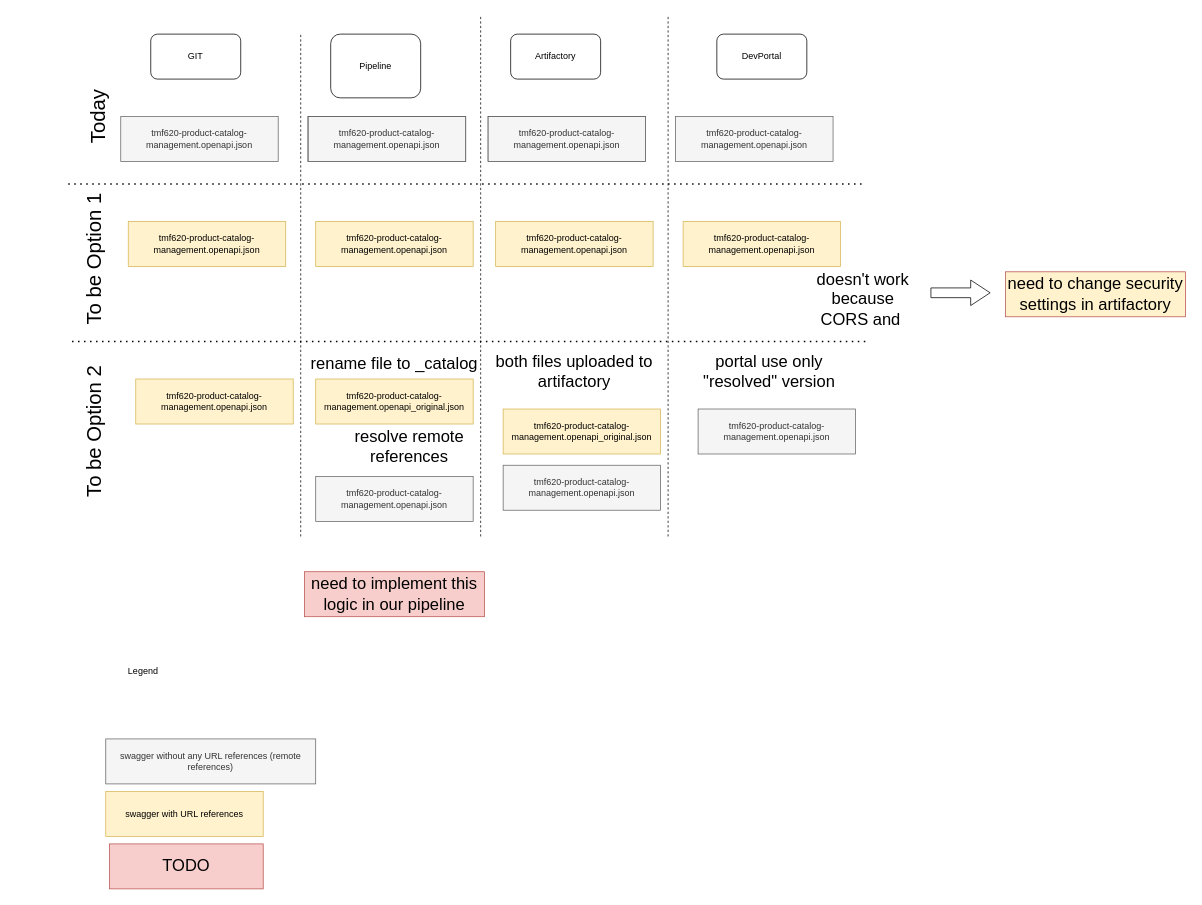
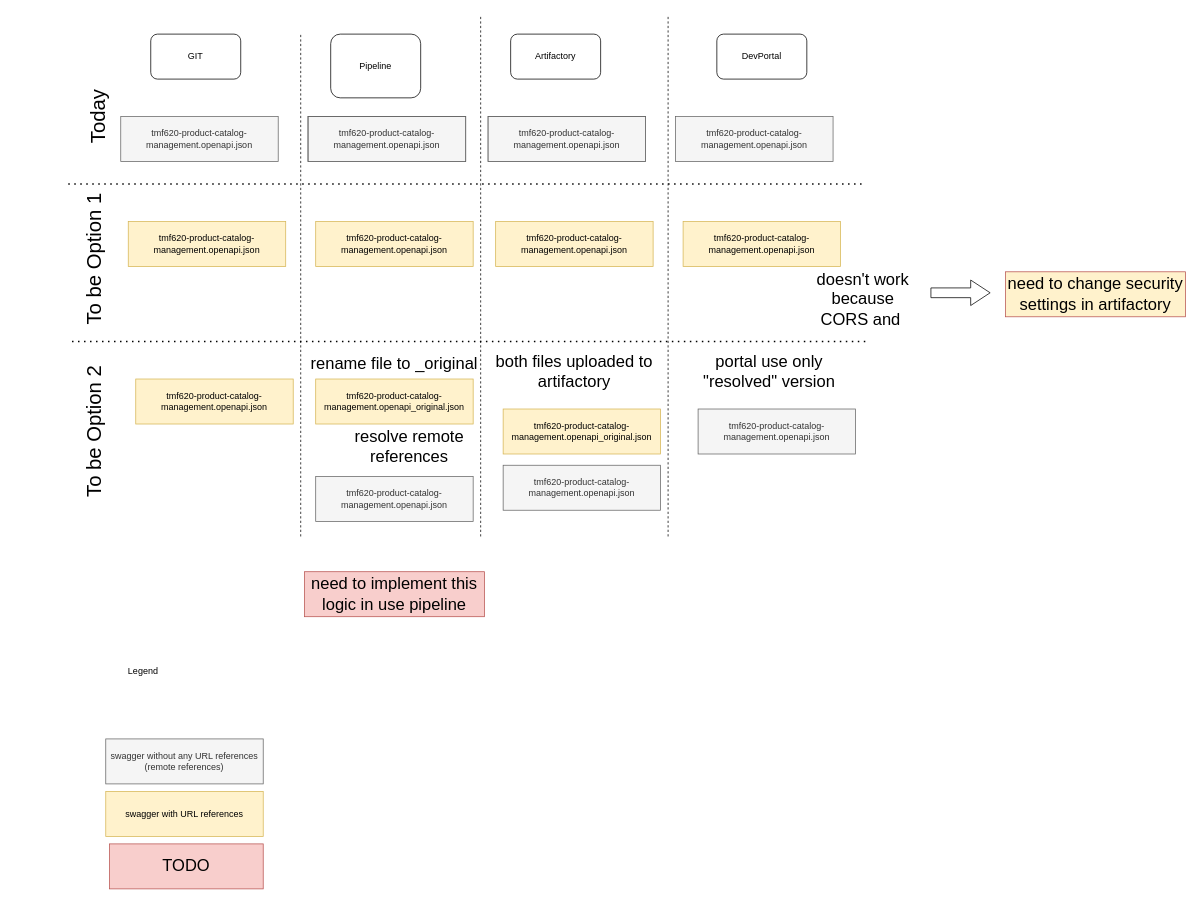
node "rename file to _catalog": label "rename file to _catalog" -> "rename file to _original"
node "need to implement this logic in our pipeline": label "need to implement this logic in our pipeline" -> "need to implement this logic in use pipeline"
node "swagger without any URL references (remote references)": size 210x45 -> 158x45
